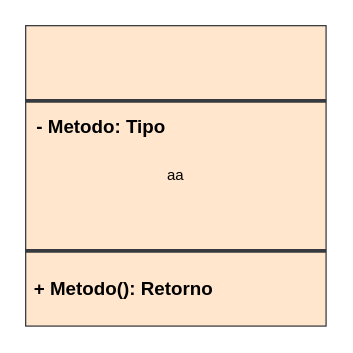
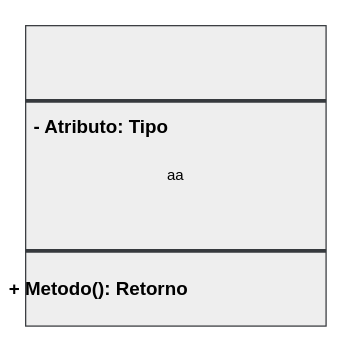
node "- Metodo: Tipo": label "- Metodo: Tipo" -> "- Atributo: Tipo"
node "aa": fillcolor #ffe6cc -> #eeeeee
node "+ Metodo(): Retorno": moved (126, 288) -> (101, 288)
